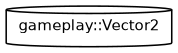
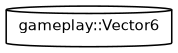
node "gameplay::Vector2": label "gameplay::Vector2" -> "gameplay::Vector6"
